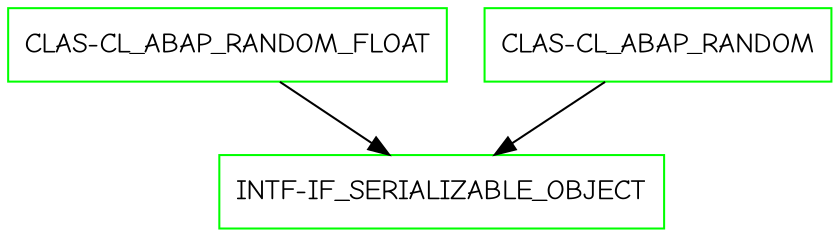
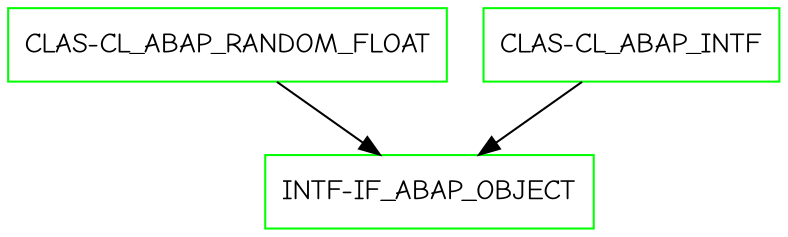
node "CLAS-CL_ABAP_RANDOM": label "CLAS-CL_ABAP_RANDOM" -> "CLAS-CL_ABAP_INTF"
node "INTF-IF_SERIALIZABLE_OBJECT": label "INTF-IF_SERIALIZABLE_OBJECT" -> "INTF-IF_ABAP_OBJECT"
